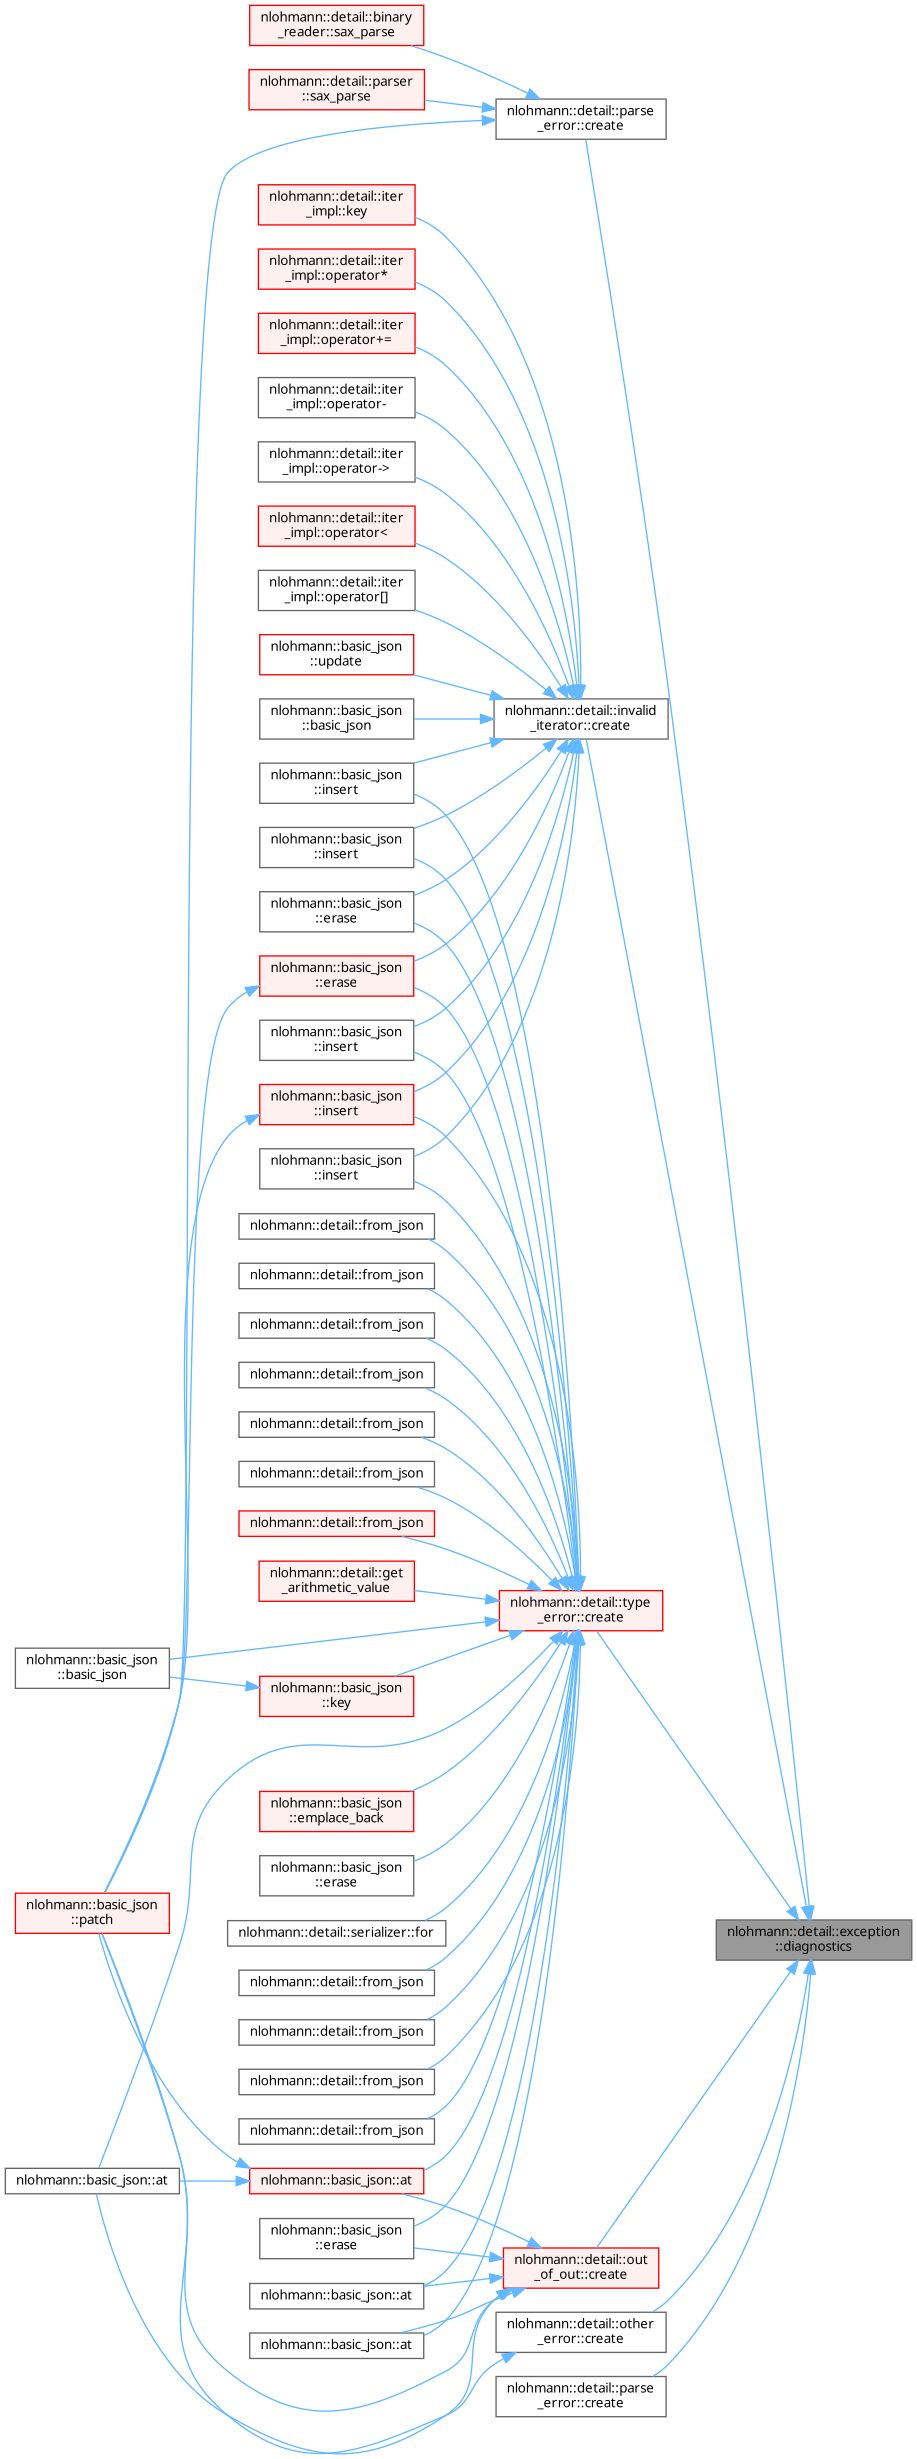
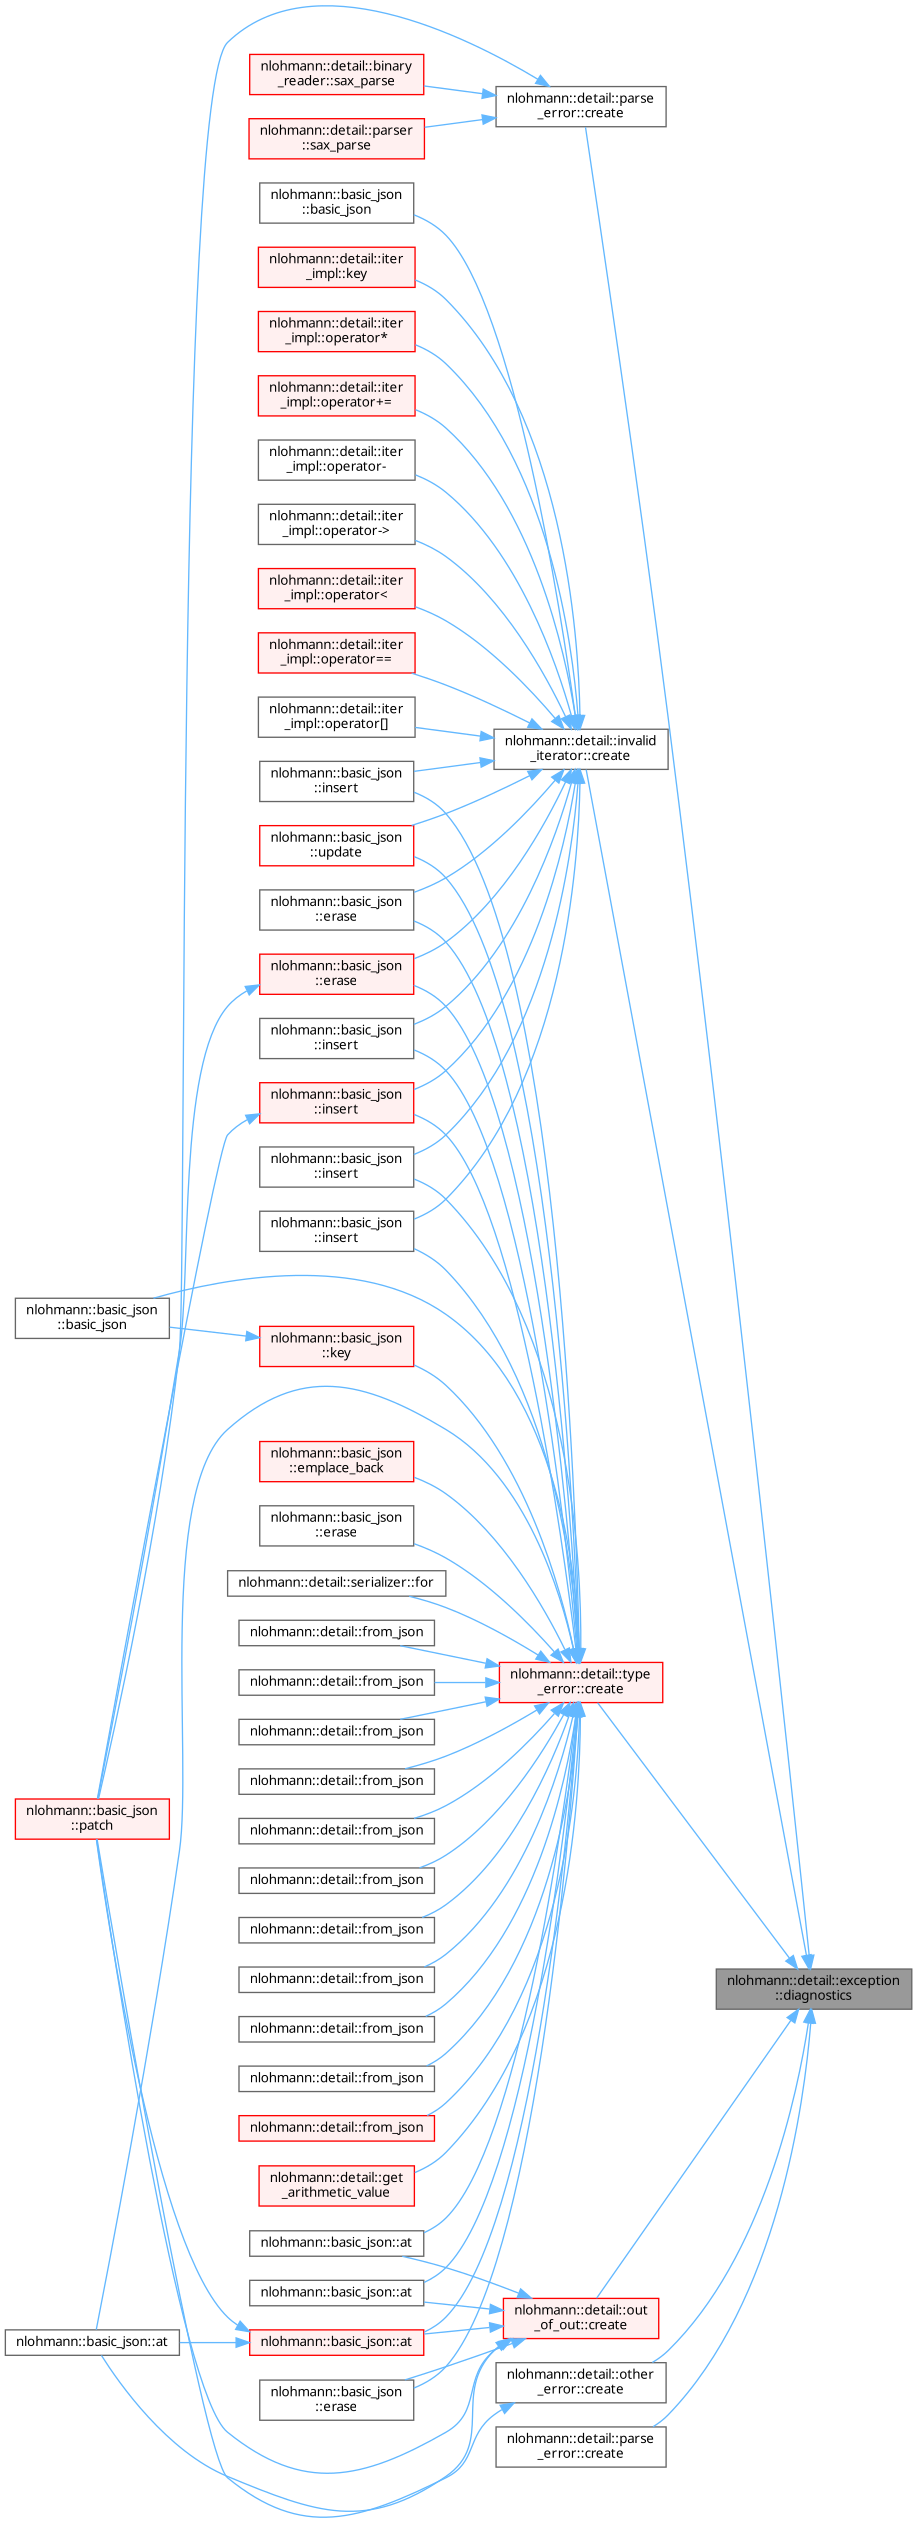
node "nlohmann::detail::iter _impl::operator==": added
edge "nlohmann::basic_json ::update" -> "nlohmann::detail::type _error::create": added
